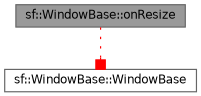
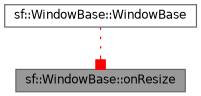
edge "sf::WindowBase::onResize" -> "sf::WindowBase::WindowBase": reversed
